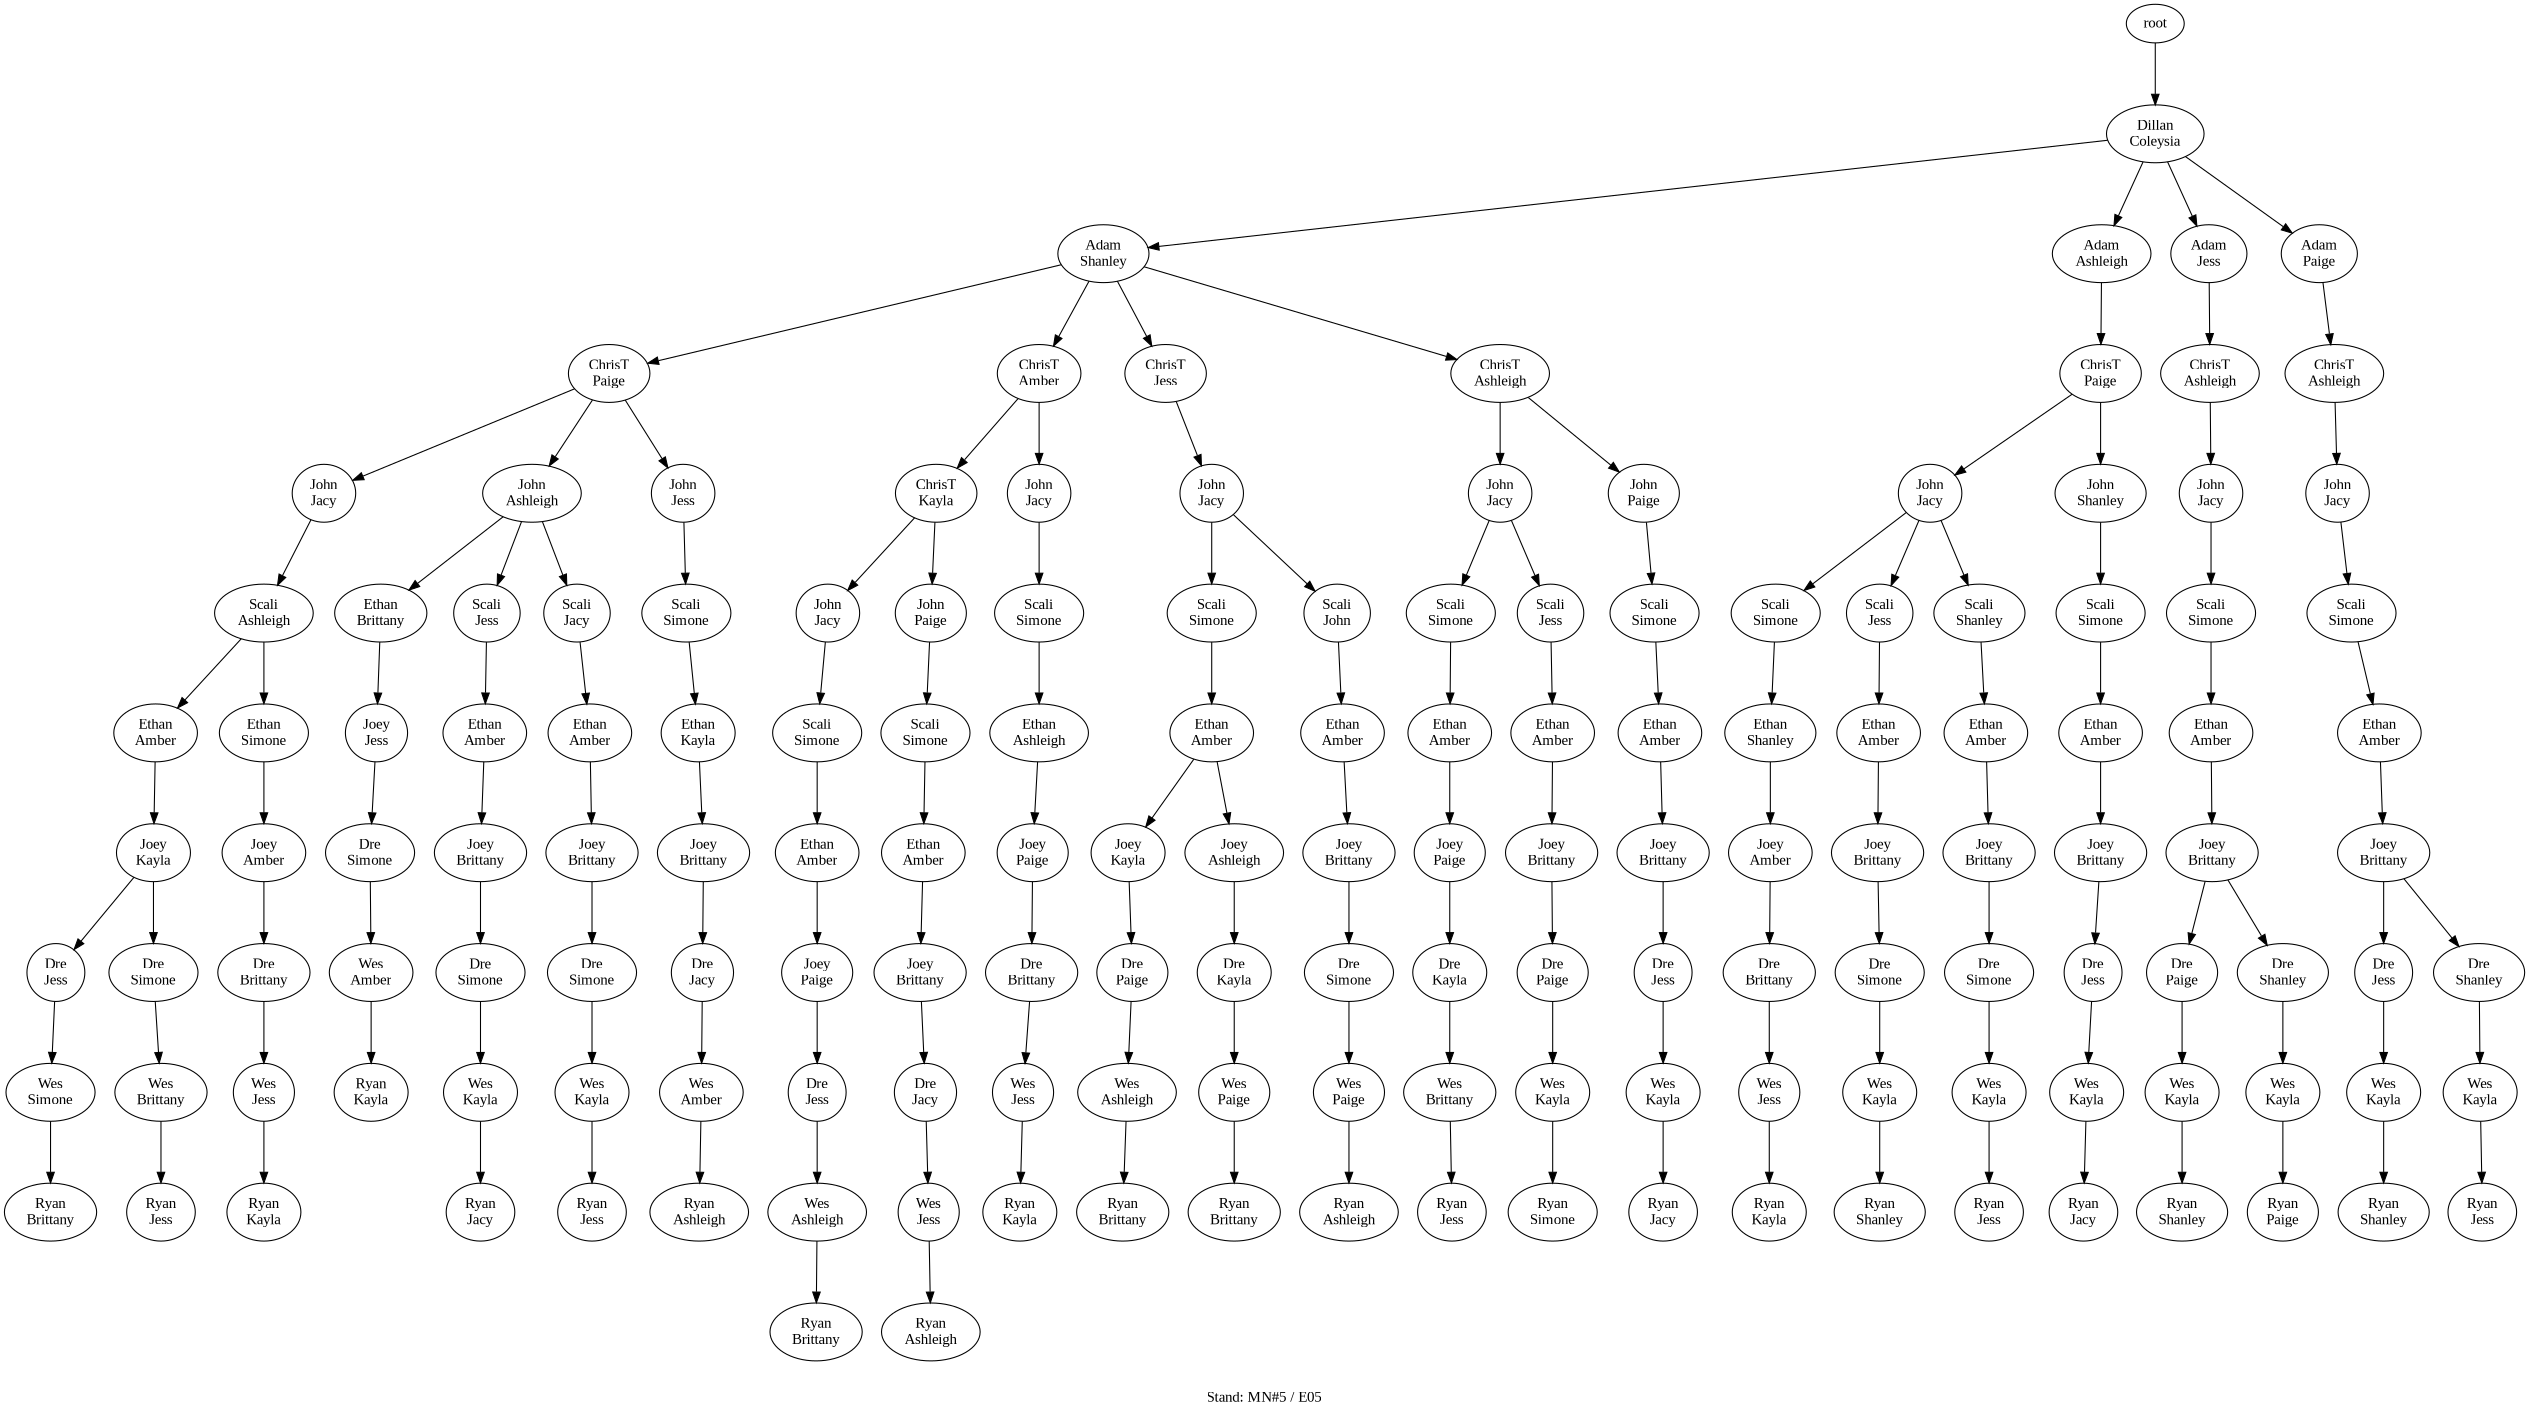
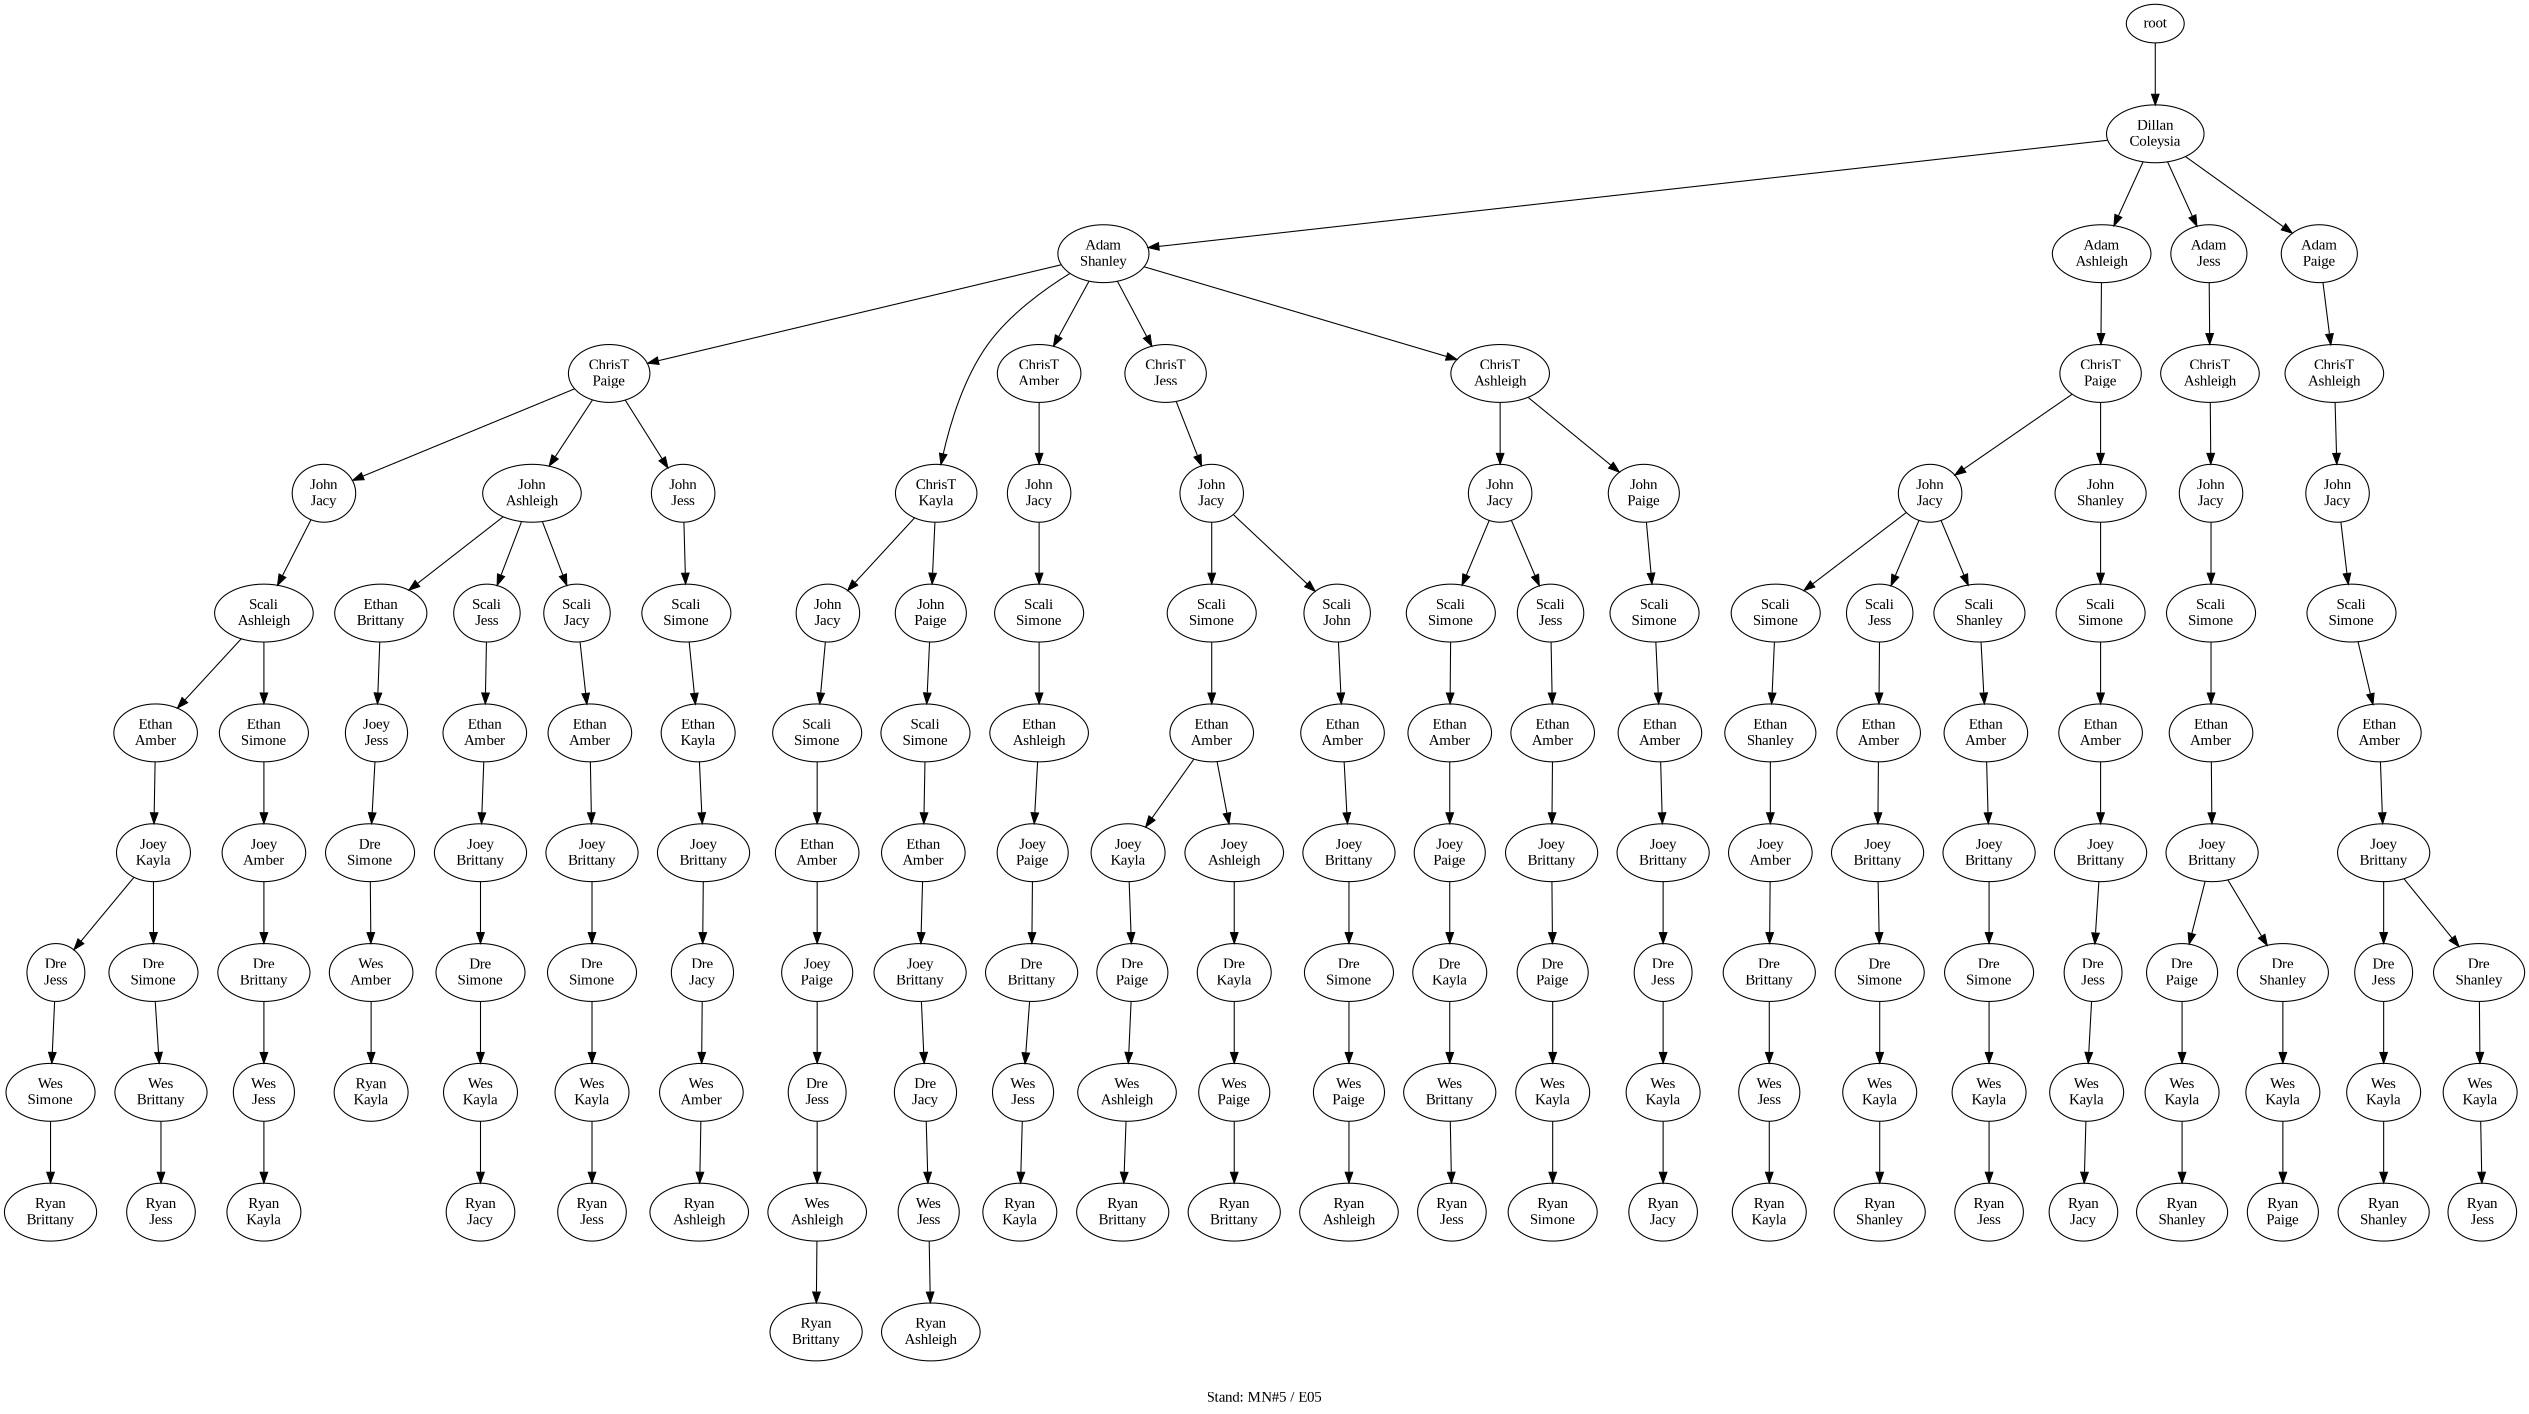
edge "ChrisT Amber" -> "ChrisT Kayla": now "Adam Shanley" -> "ChrisT Kayla"
